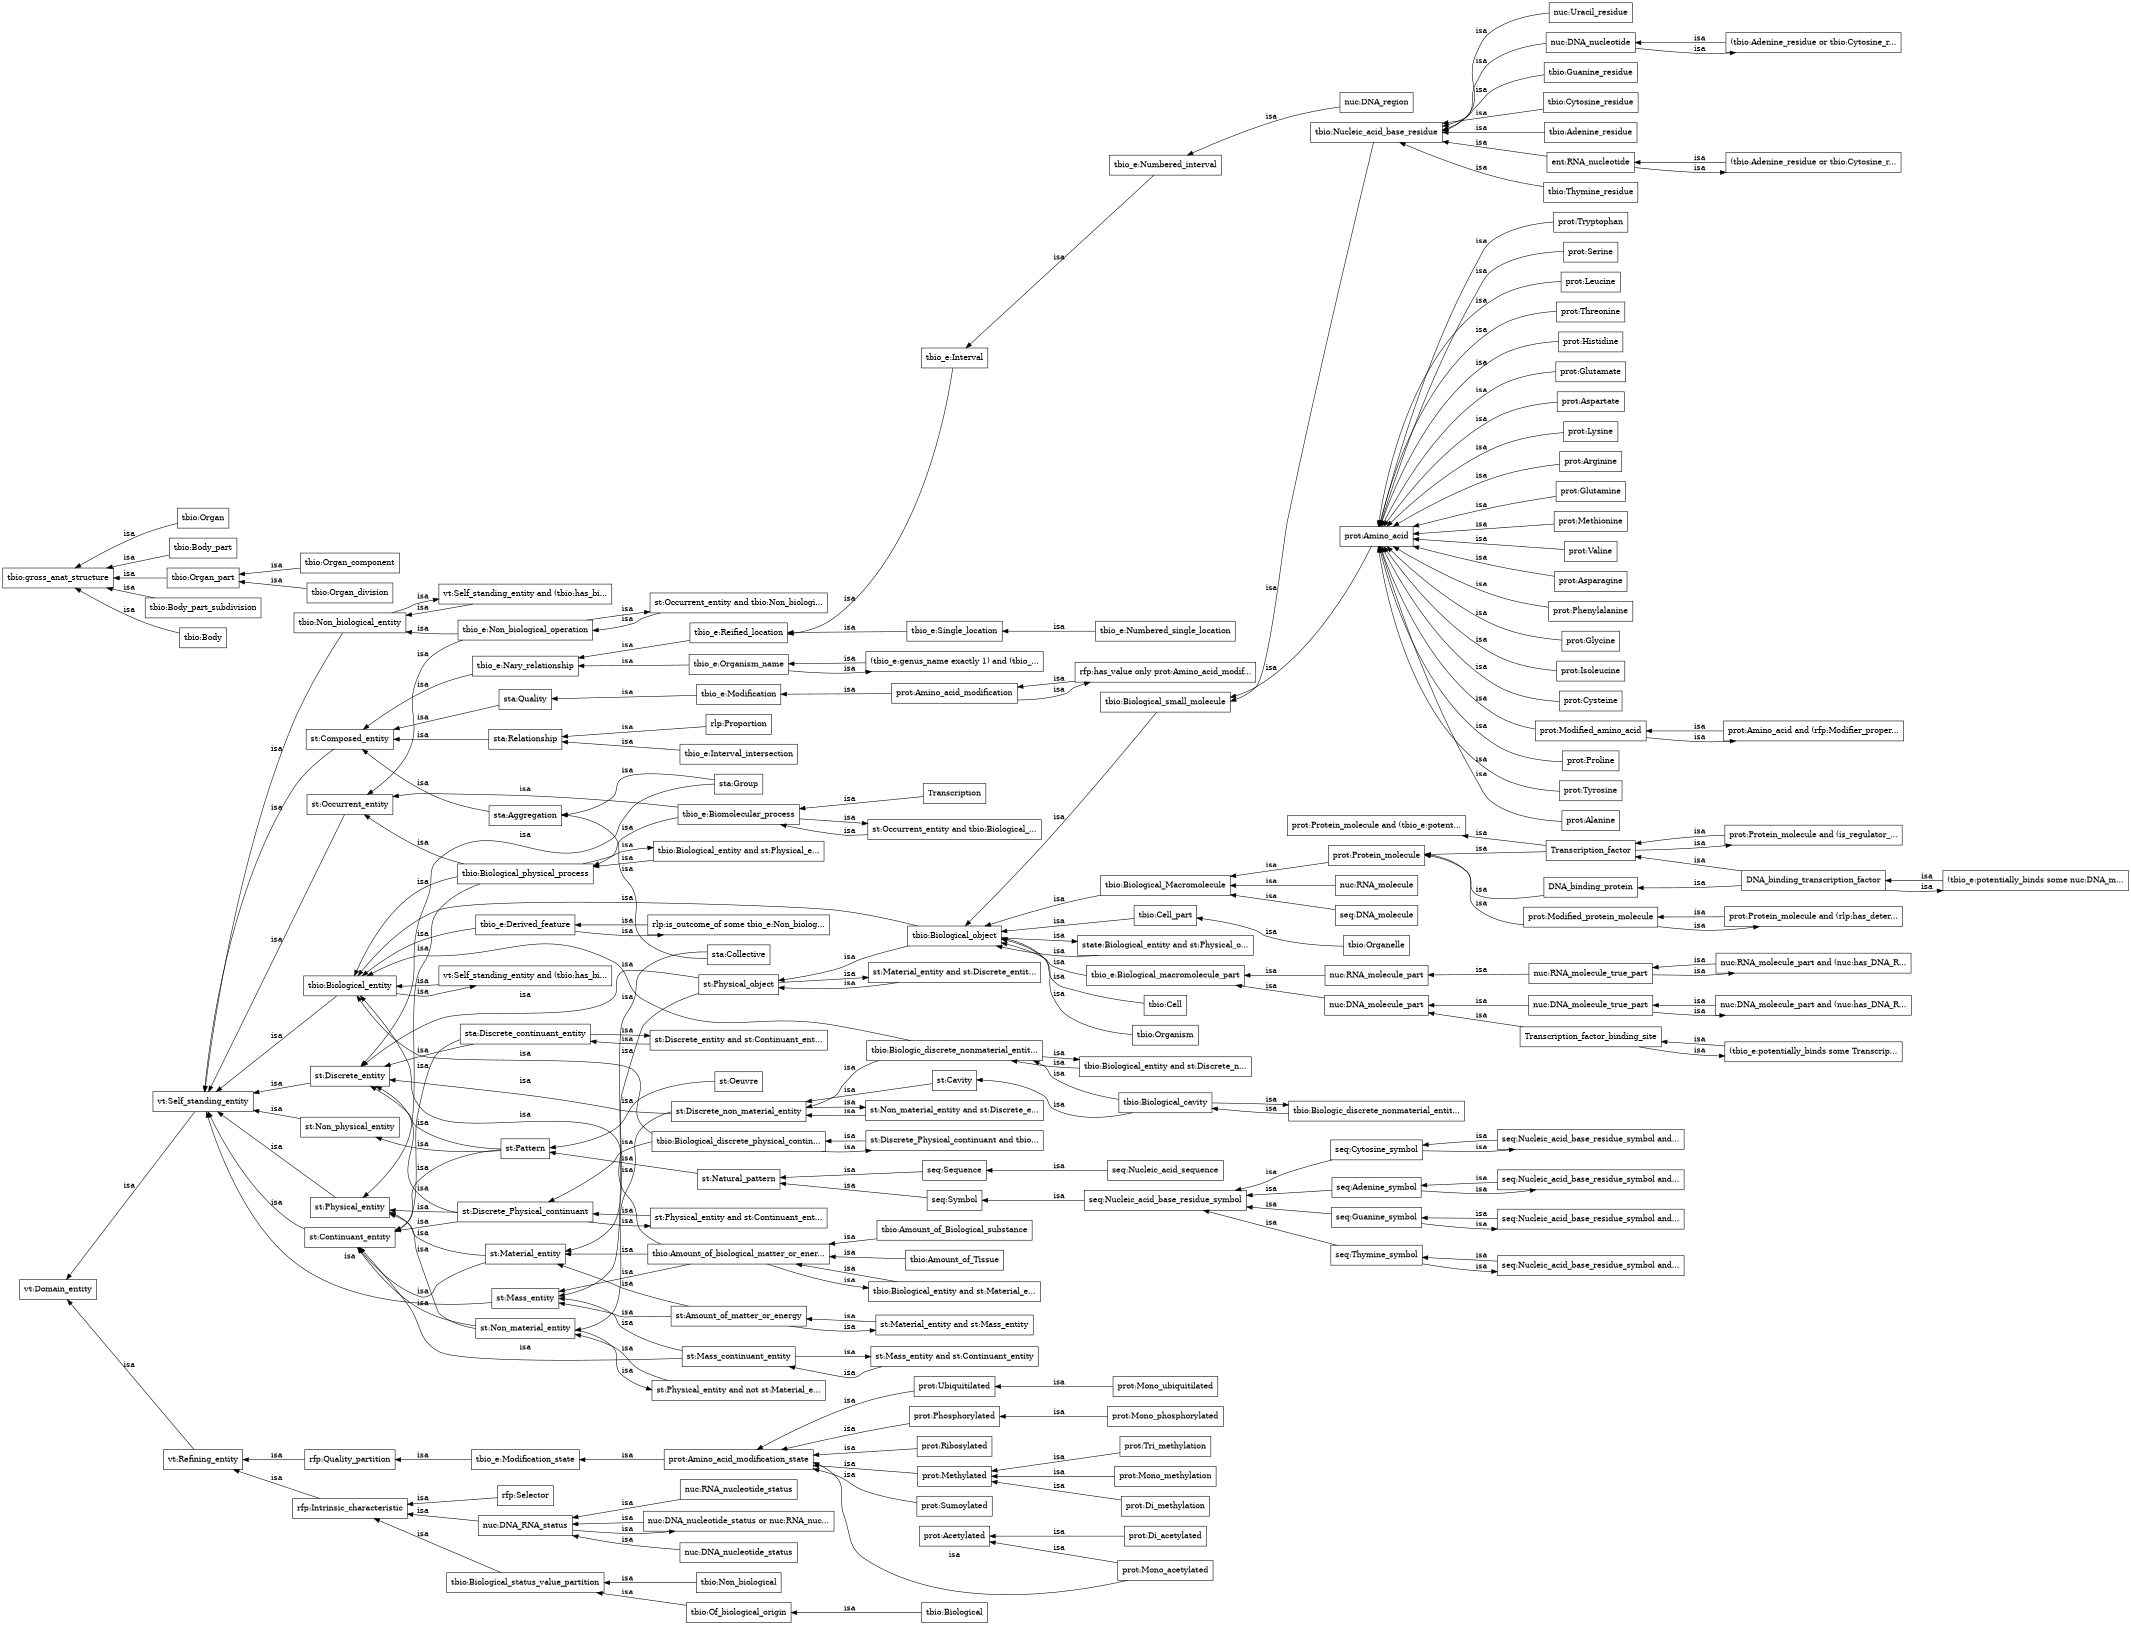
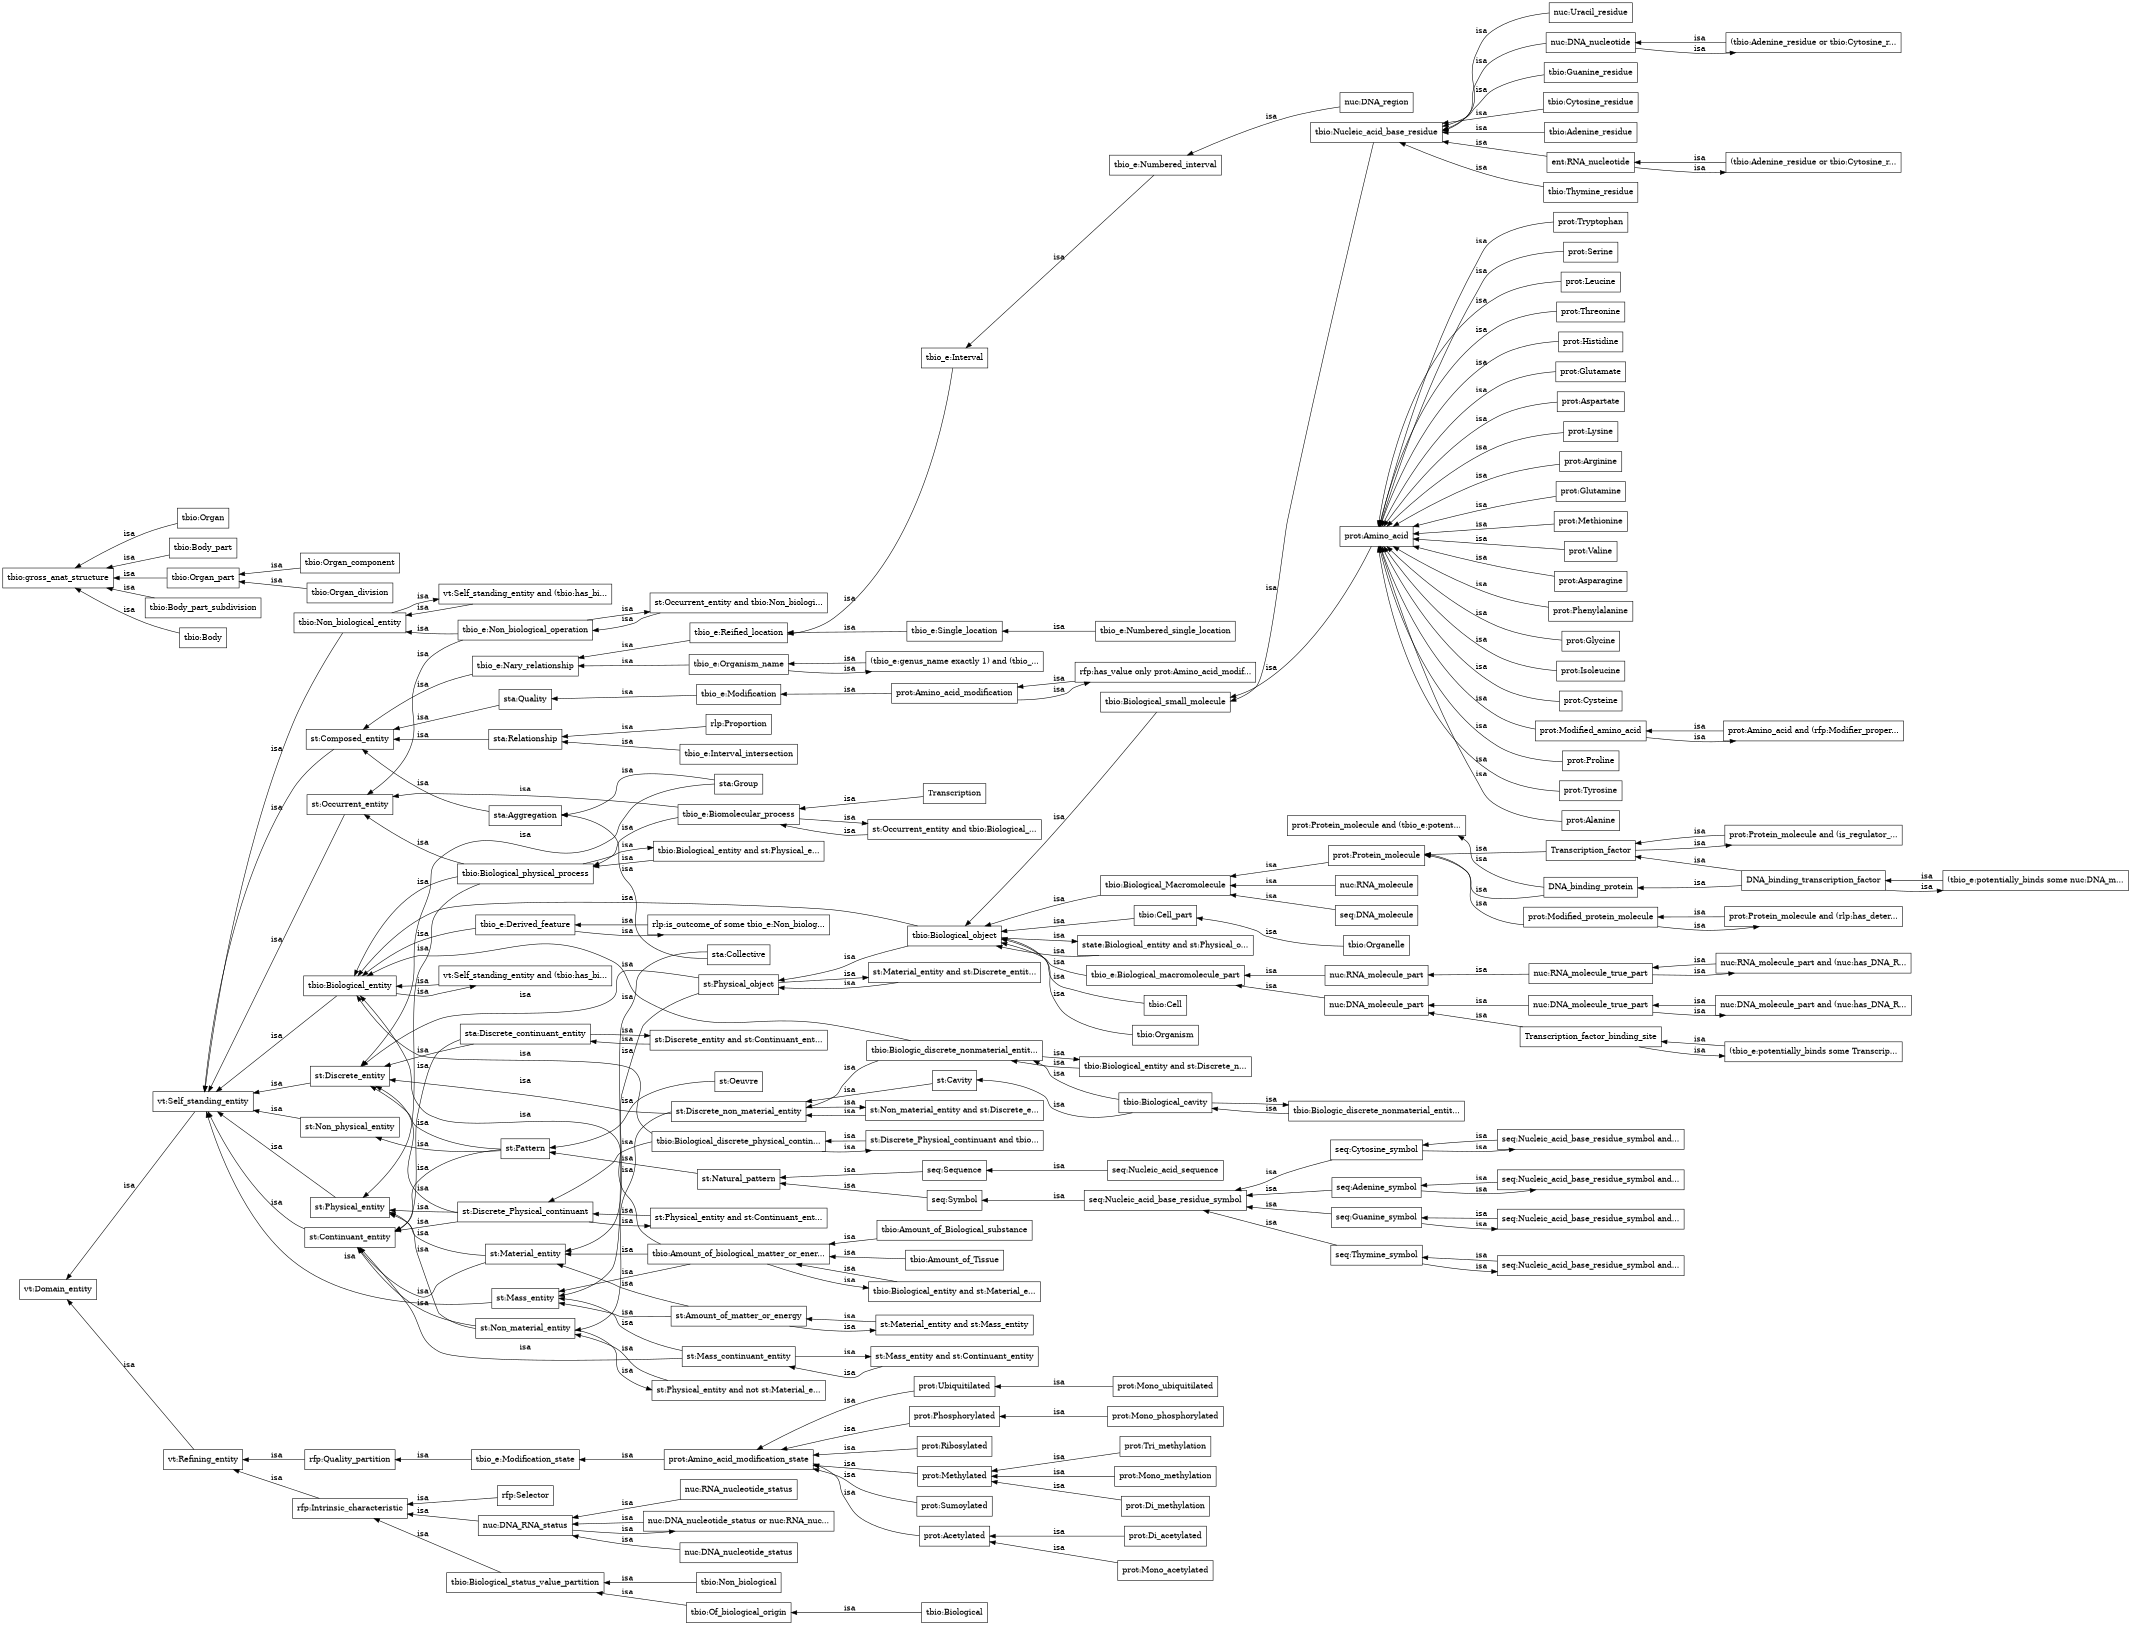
edge "Transcription_factor" -> "prot:Protein_molecule and (tbio_e:potent...": now "DNA_binding_protein" -> "prot:Protein_molecule and (tbio_e:potent..."
edge "prot:Mono_acetylated" -> "prot:Amino_acid_modification_state": now "prot:Acetylated" -> "prot:Amino_acid_modification_state"
